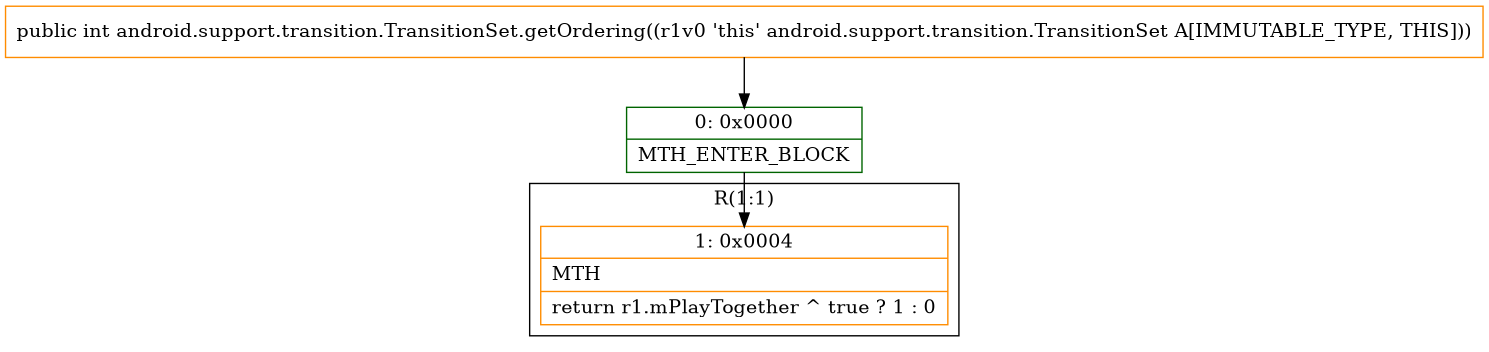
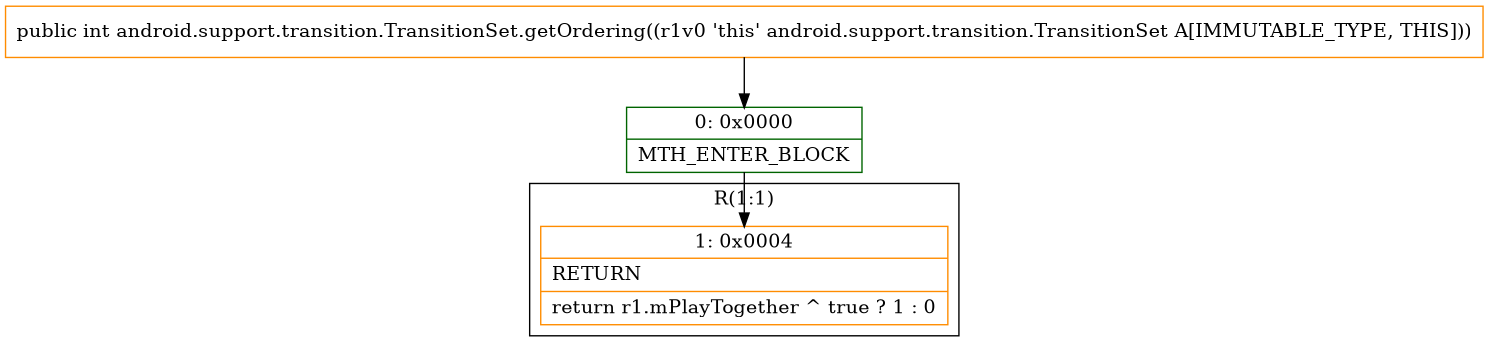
node "1: 0x0004": text "MTH" -> "RETURN"
